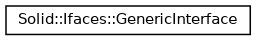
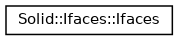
node "Solid::Ifaces::GenericInterface": label "Solid::Ifaces::GenericInterface" -> "Solid::Ifaces::Ifaces"
